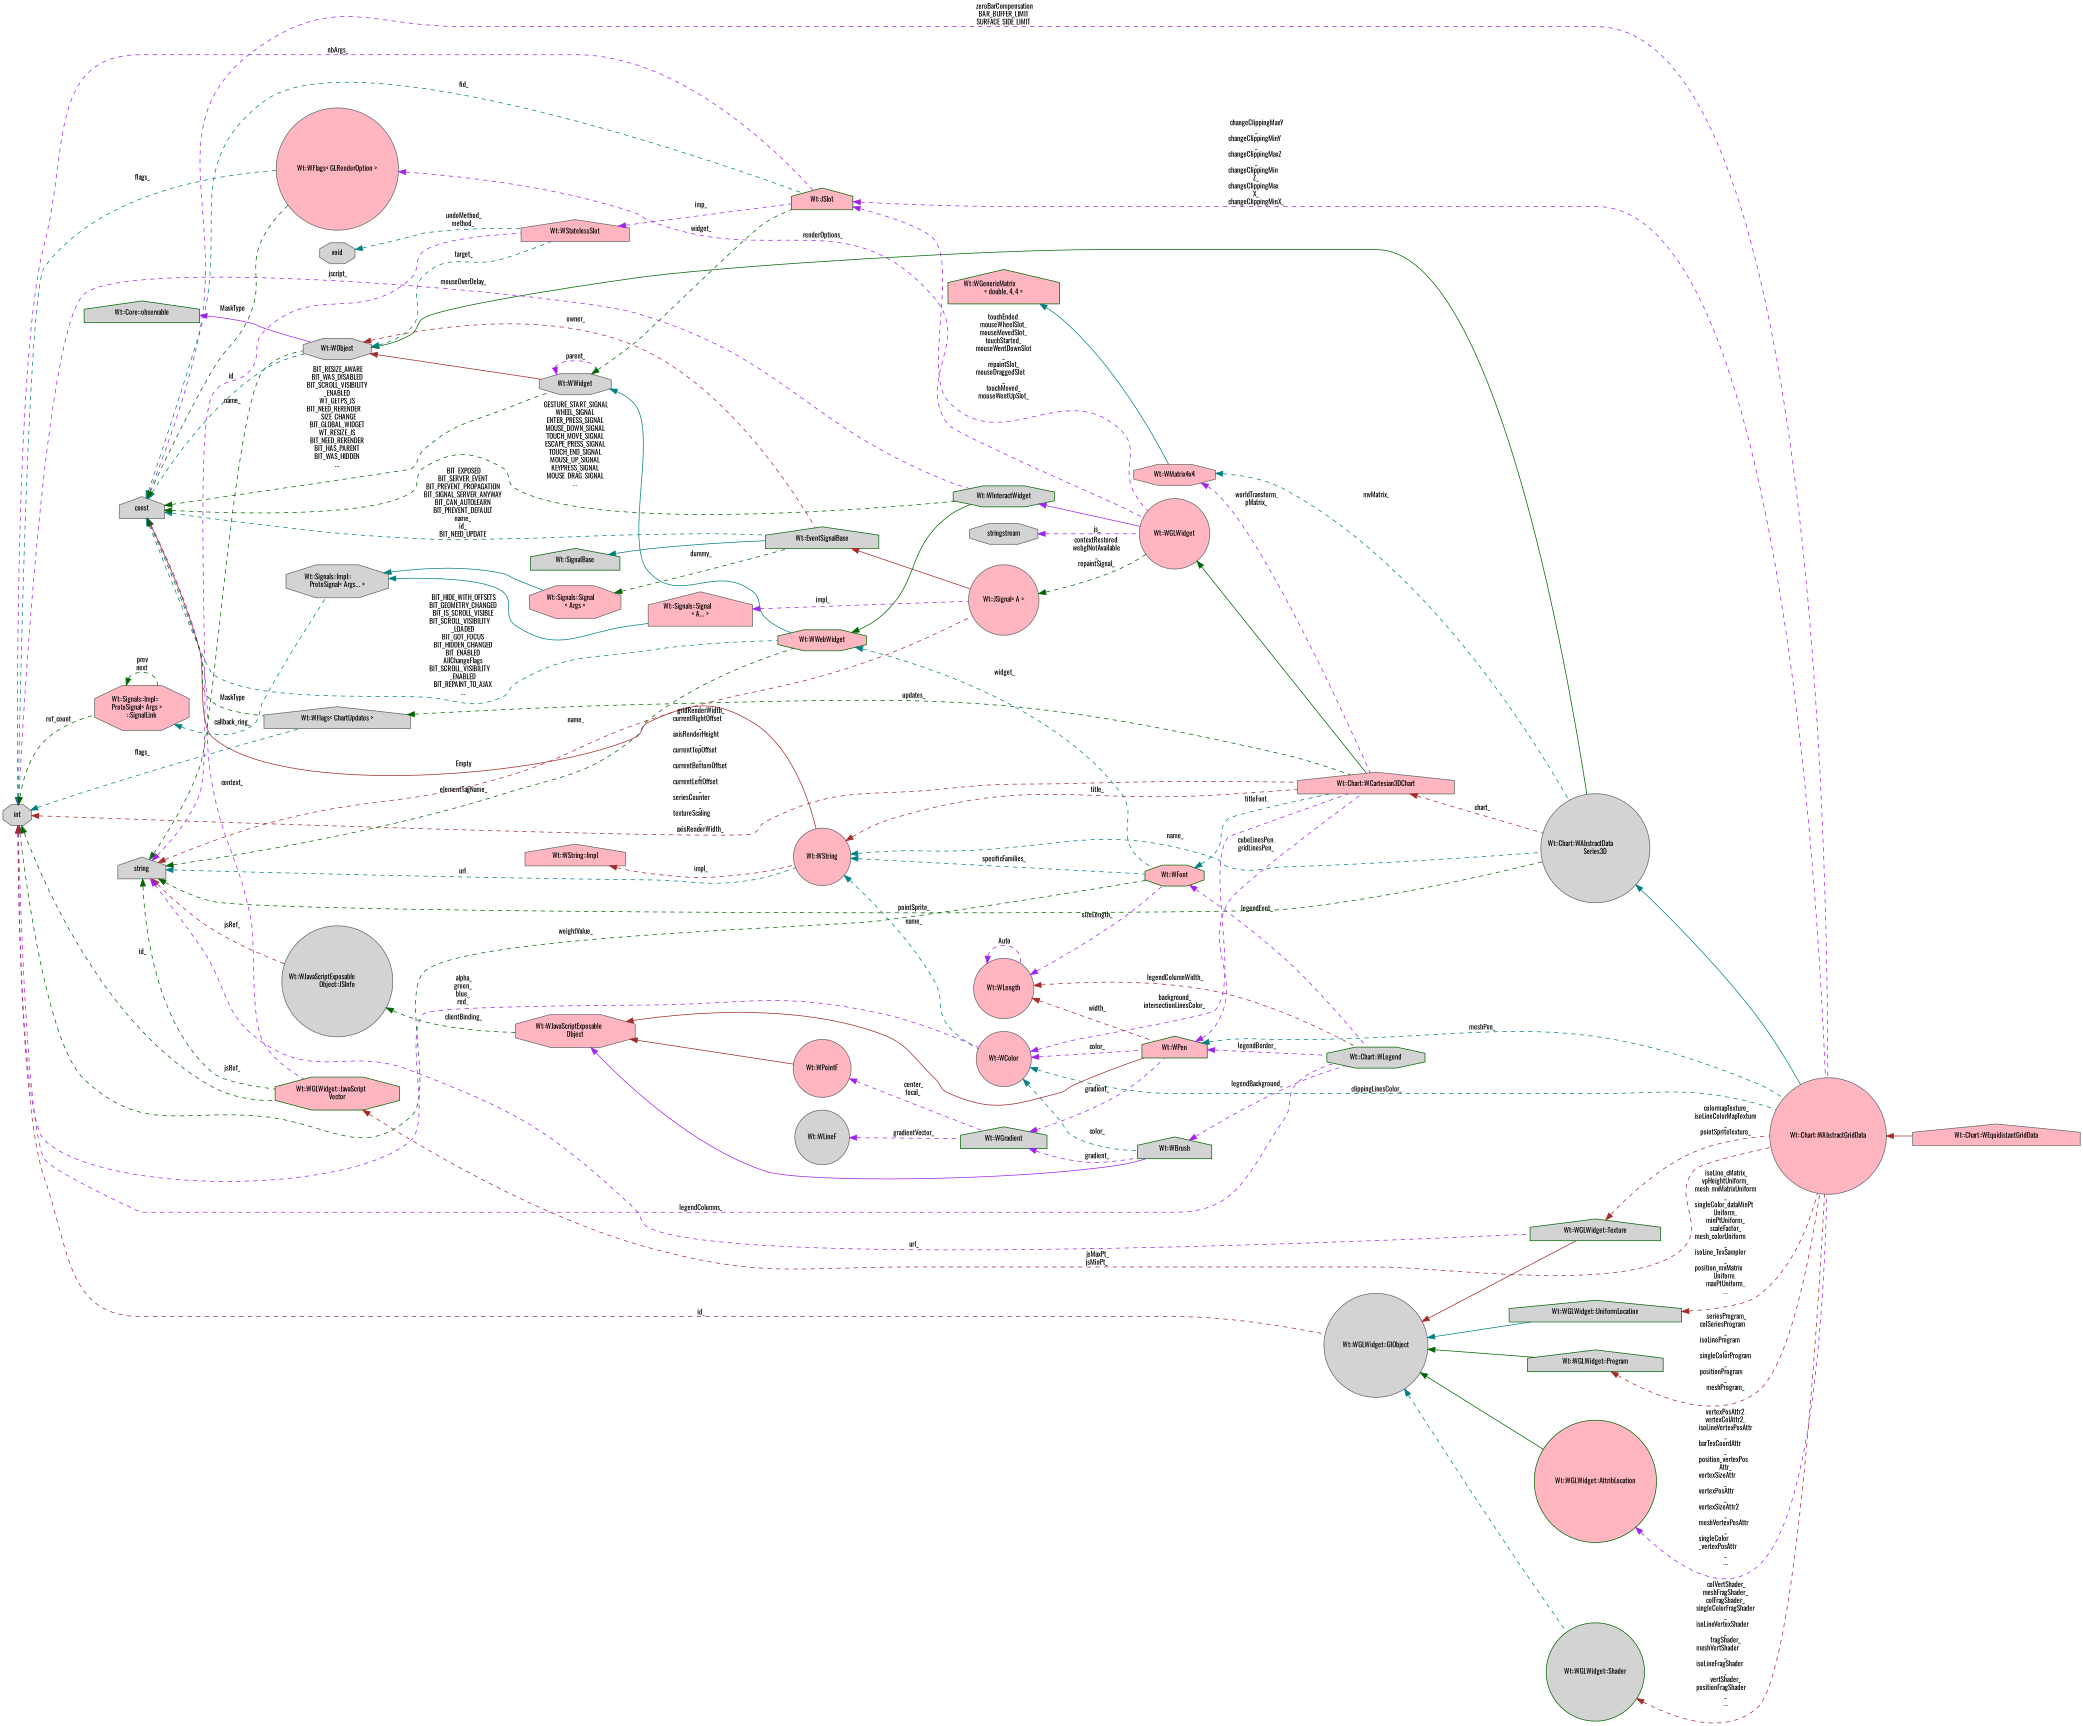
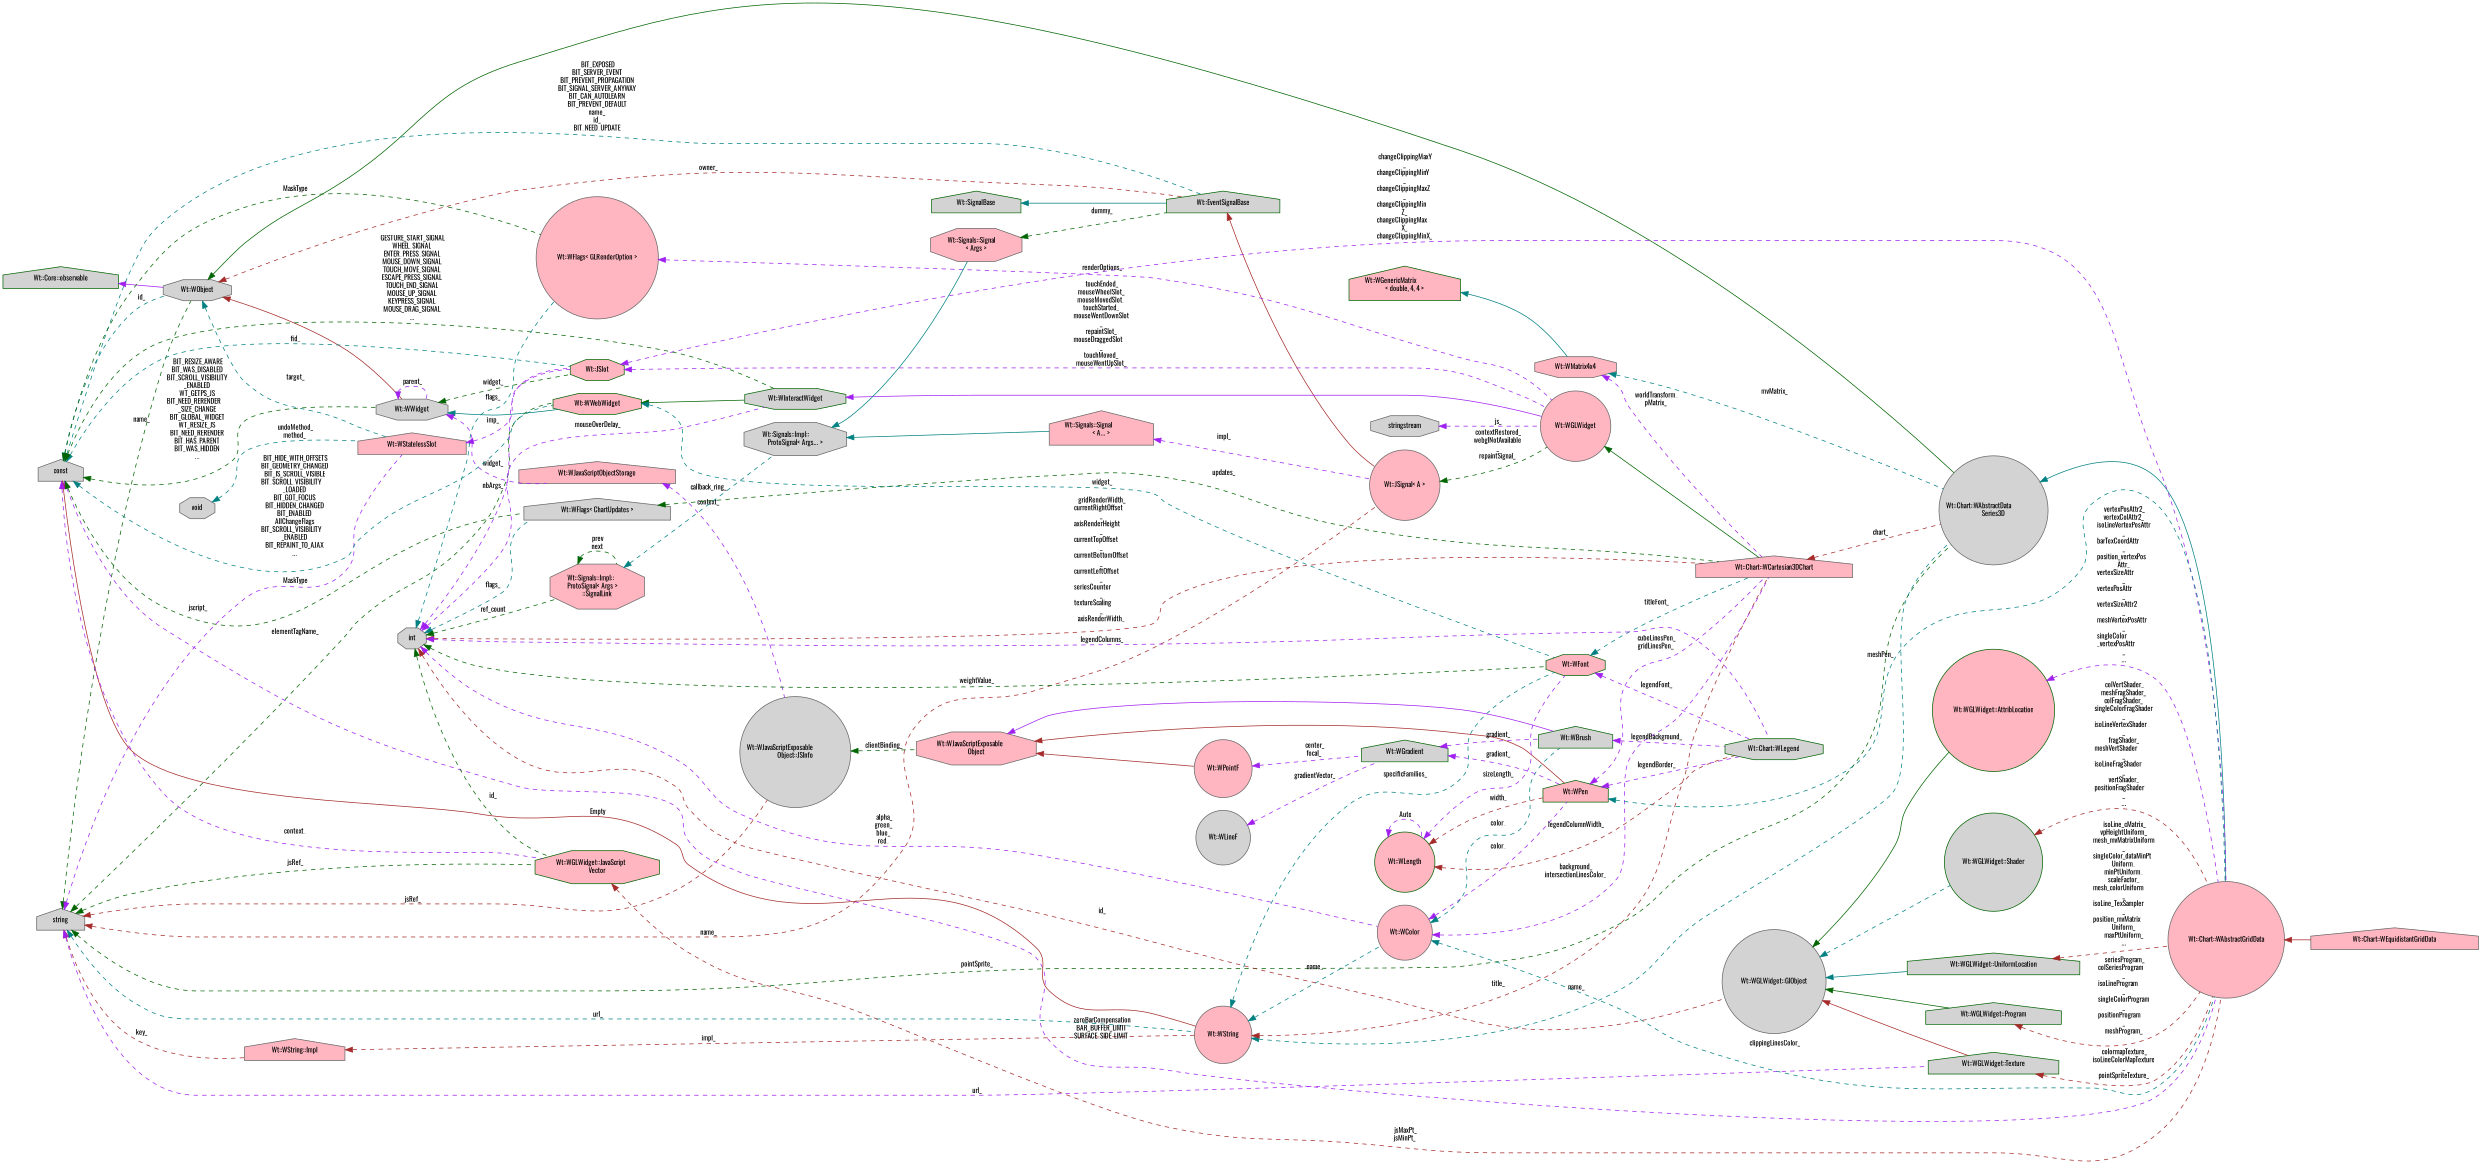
node "Wt::JSlot": shape house -> octagon
node "Wt::WJavaScriptObjectStorage": added
node "Wt::WLength": color gray40 -> darkgreen
edge "Wt::WString::Impl" -> "string": added, label "key_"
